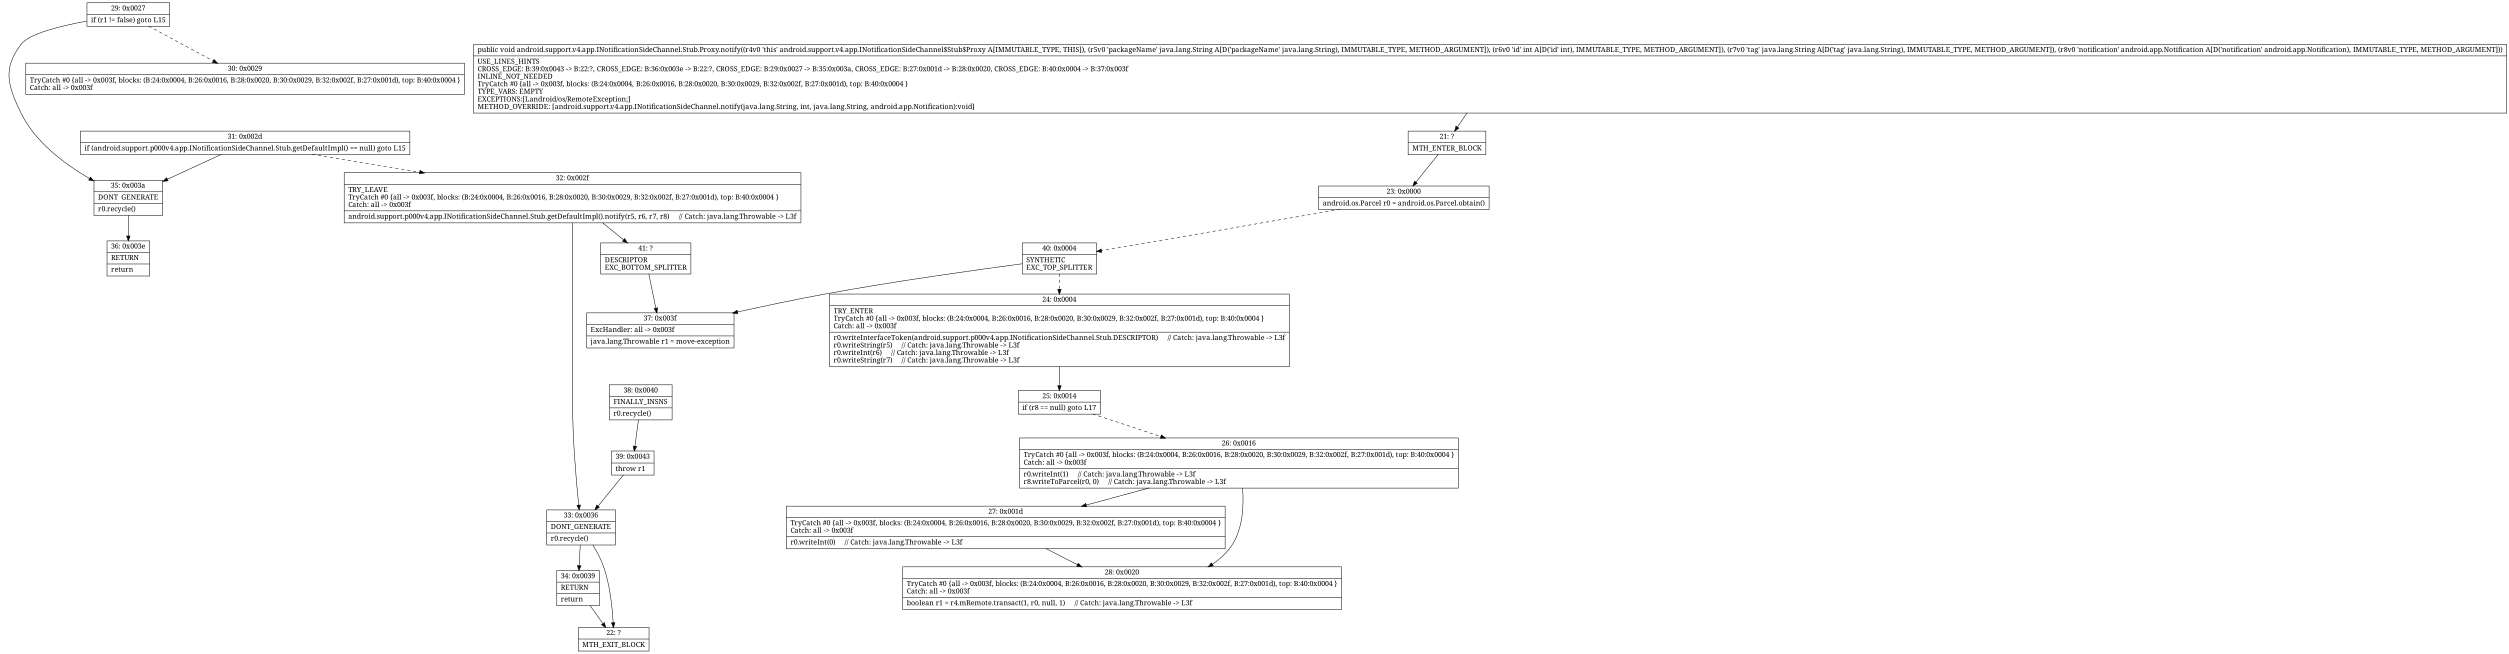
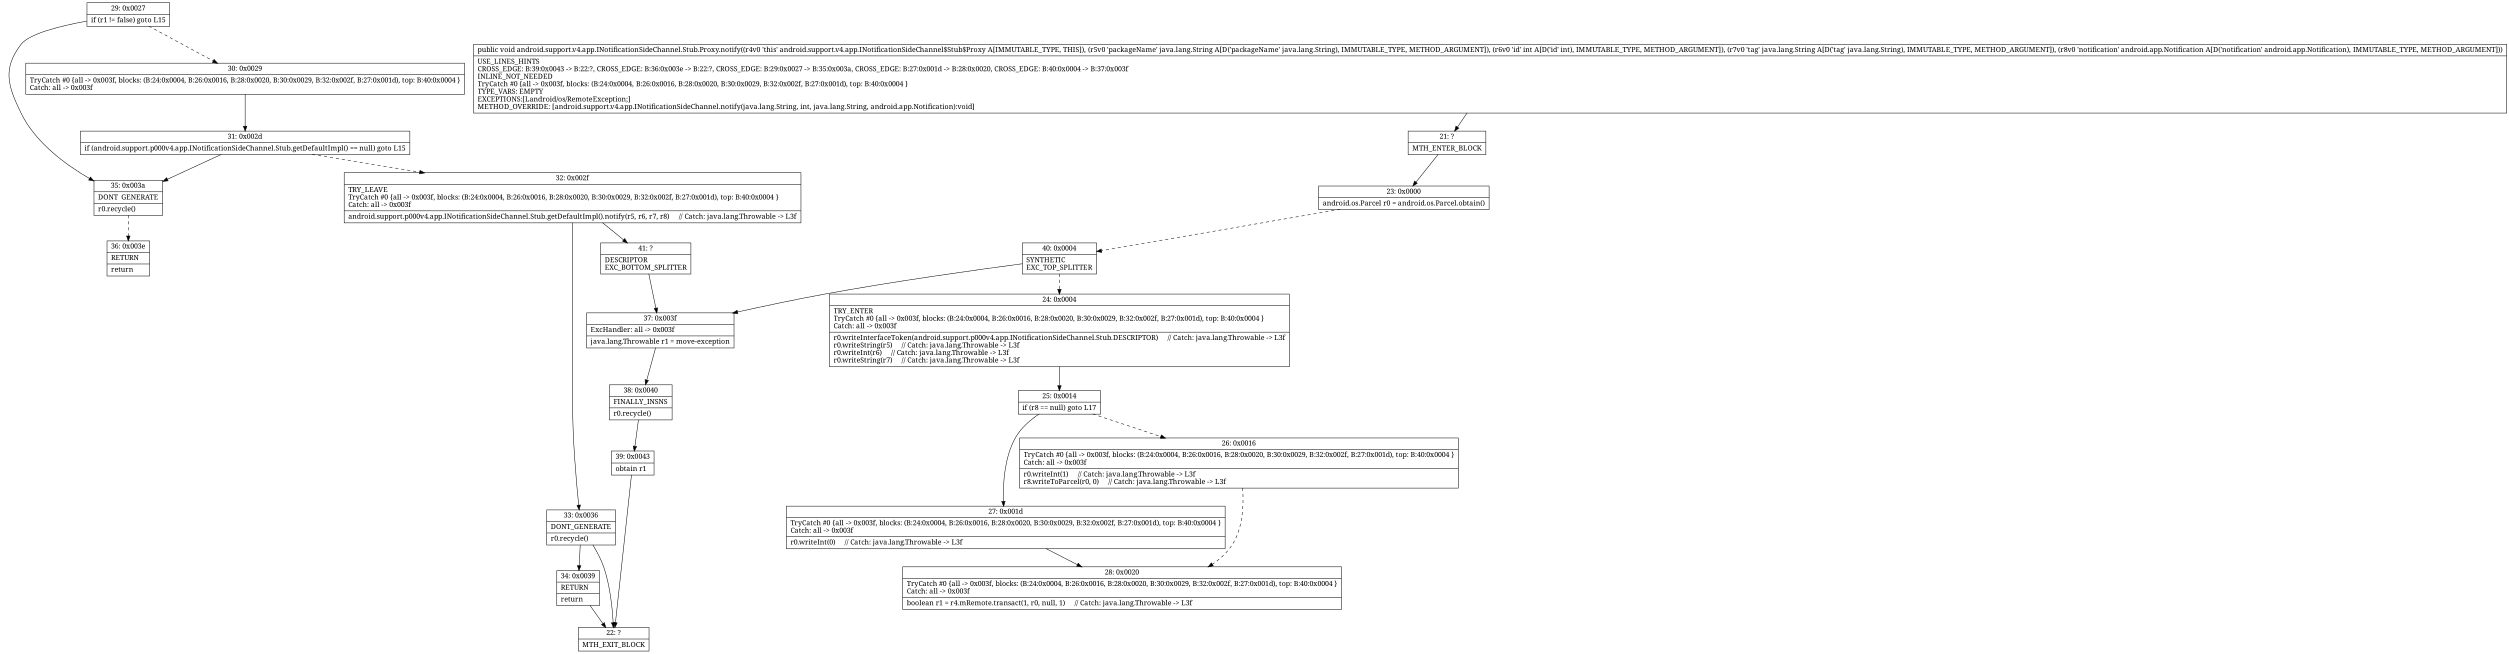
edge "30: 0x0029" -> "31: 0x002d": added
edge "35: 0x003a" -> "36: 0x003e": style solid -> dashed
edge "37: 0x003f" -> "38: 0x0040": added
node "39: 0x0043": text "throw r1" -> "obtain r1"
edge "39: 0x0043" -> "33: 0x0036": now "39: 0x0043" -> "22: ?"
edge "26: 0x0016" -> "27: 0x001d": now "25: 0x0014" -> "27: 0x001d"
edge "26: 0x0016" -> "28: 0x0020": style solid -> dashed
